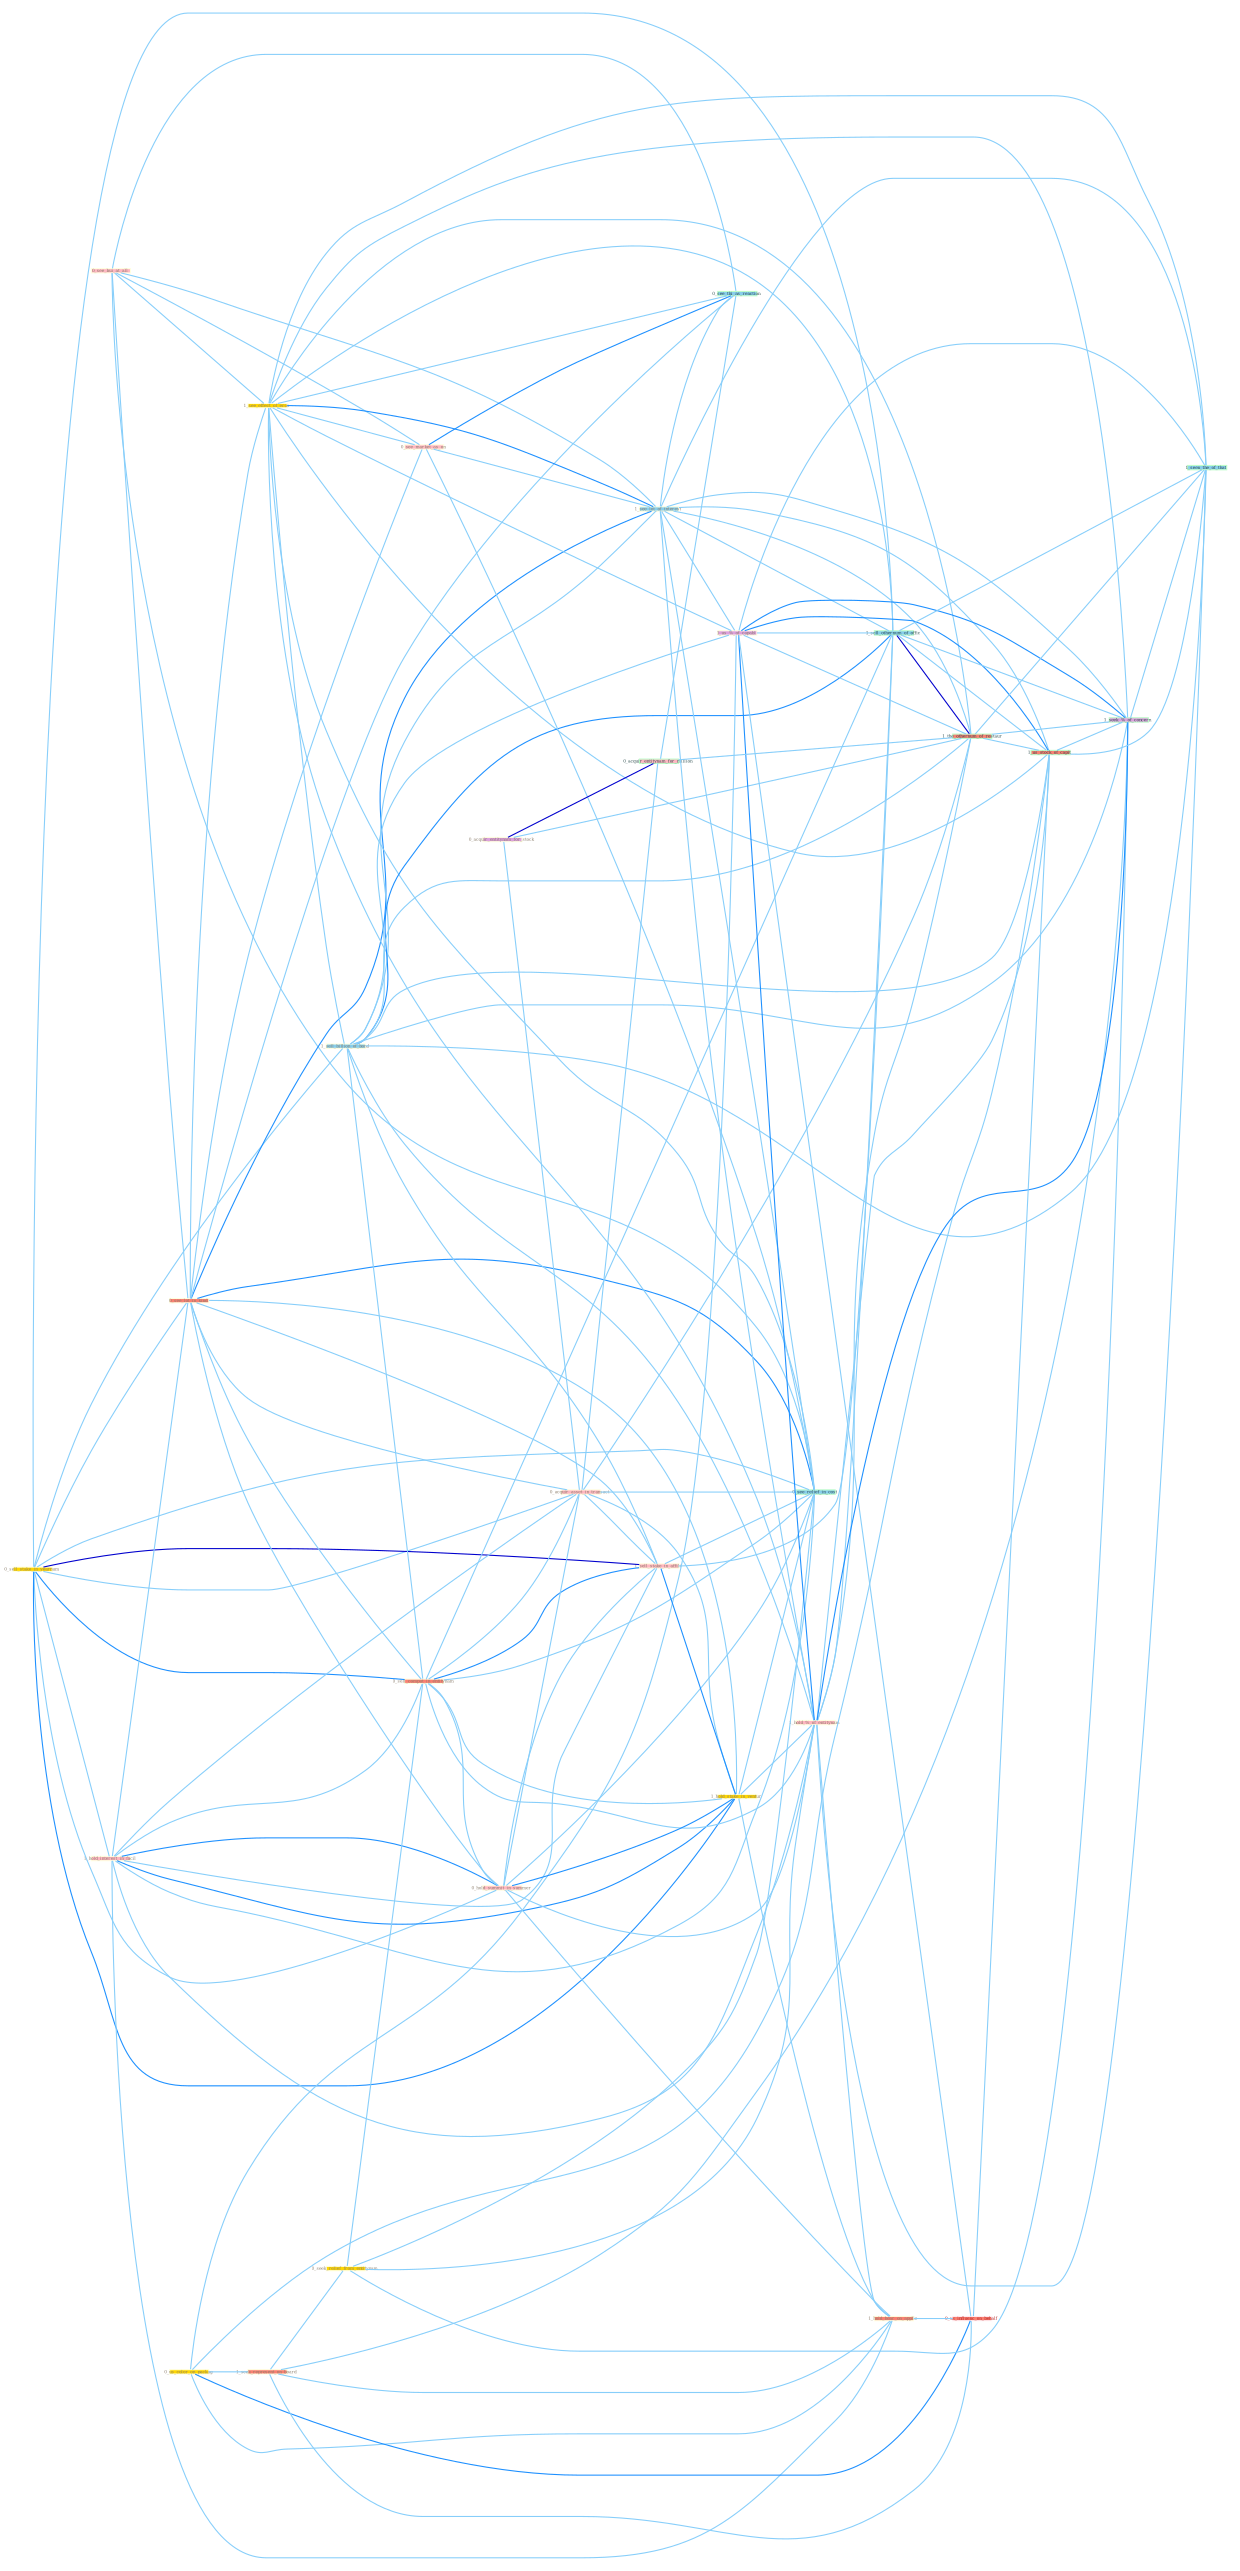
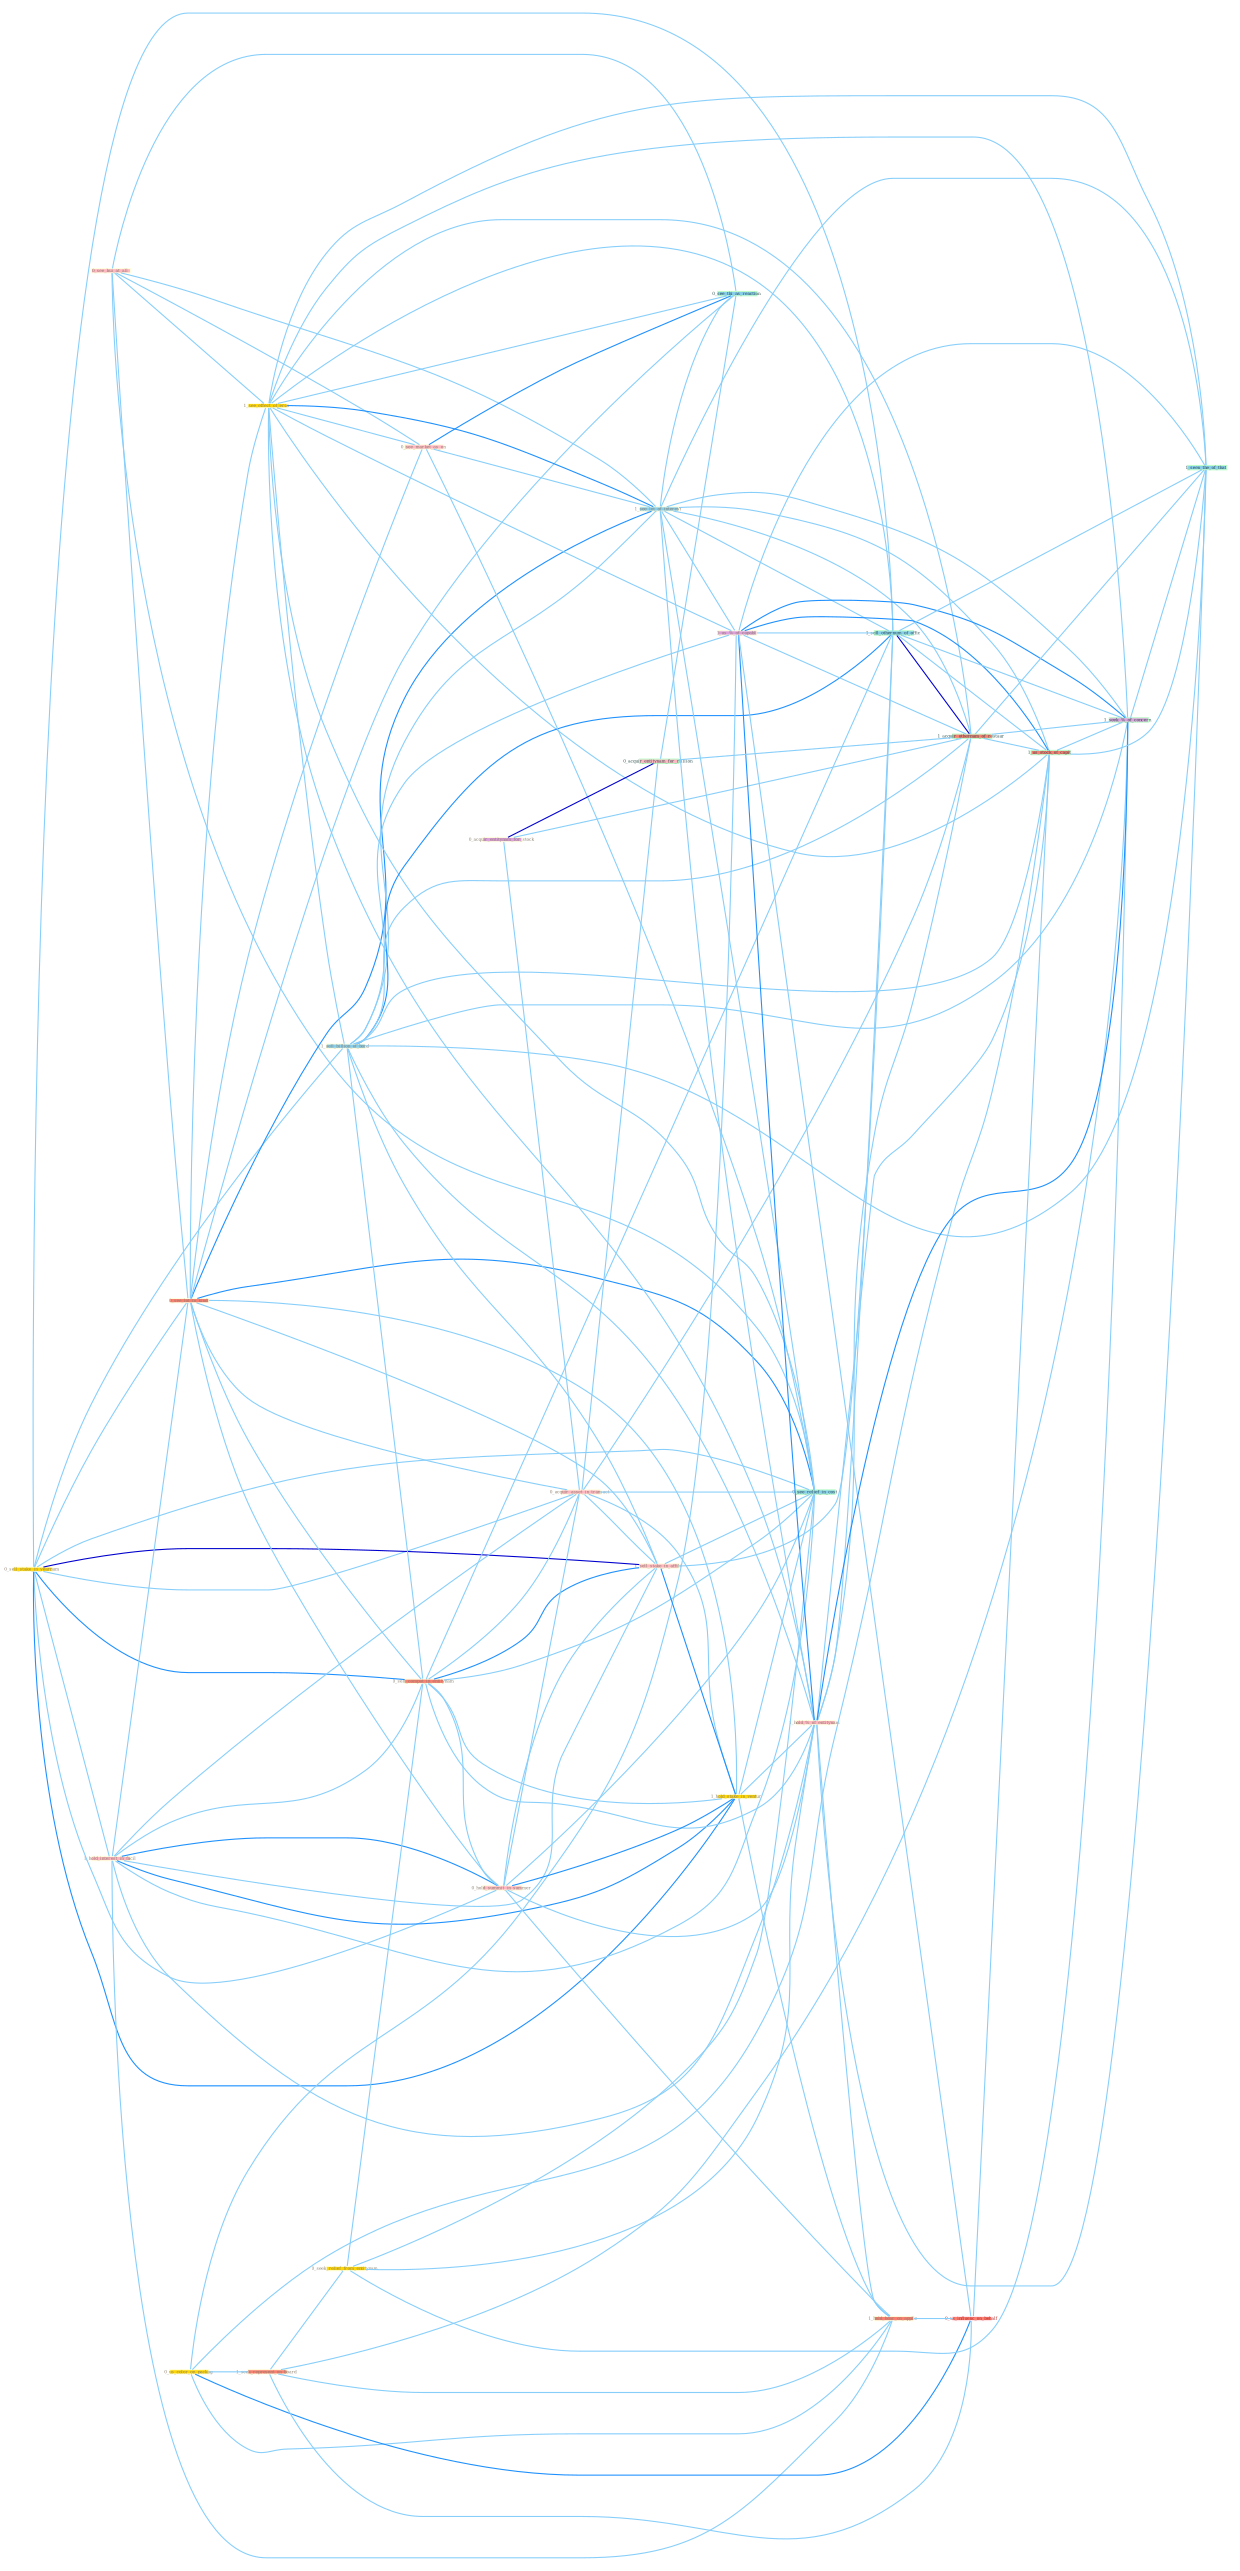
node "1_the_othernum_of_restaur": label "1_the_othernum_of_restaur" -> "1_acquir_othernum_of_restaur"
